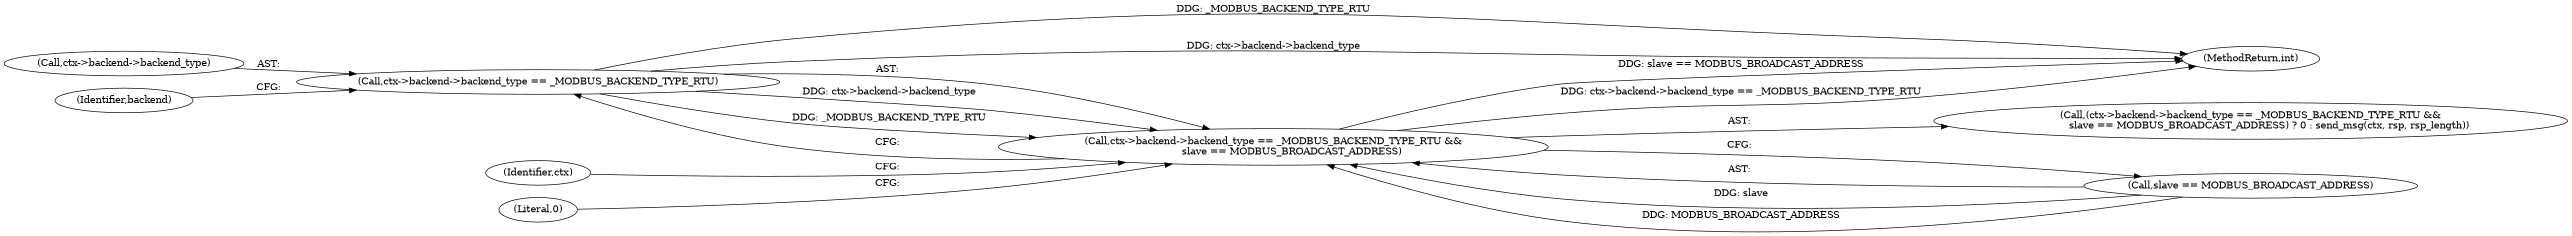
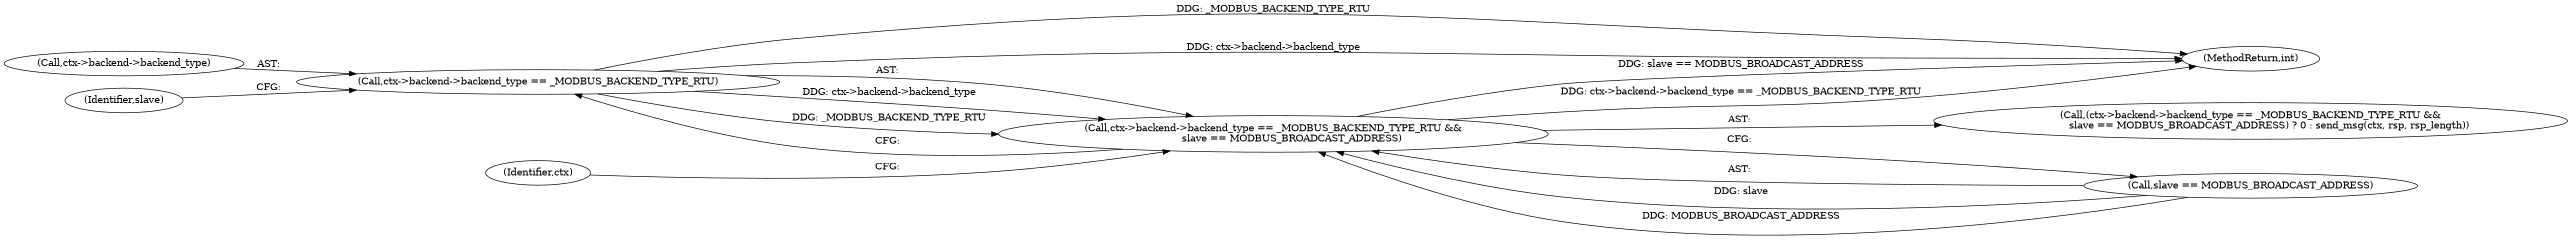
node "(Identifier,backend)": label "(Identifier,backend)" -> "(Identifier,slave)"
node "(Literal,0)": removed
